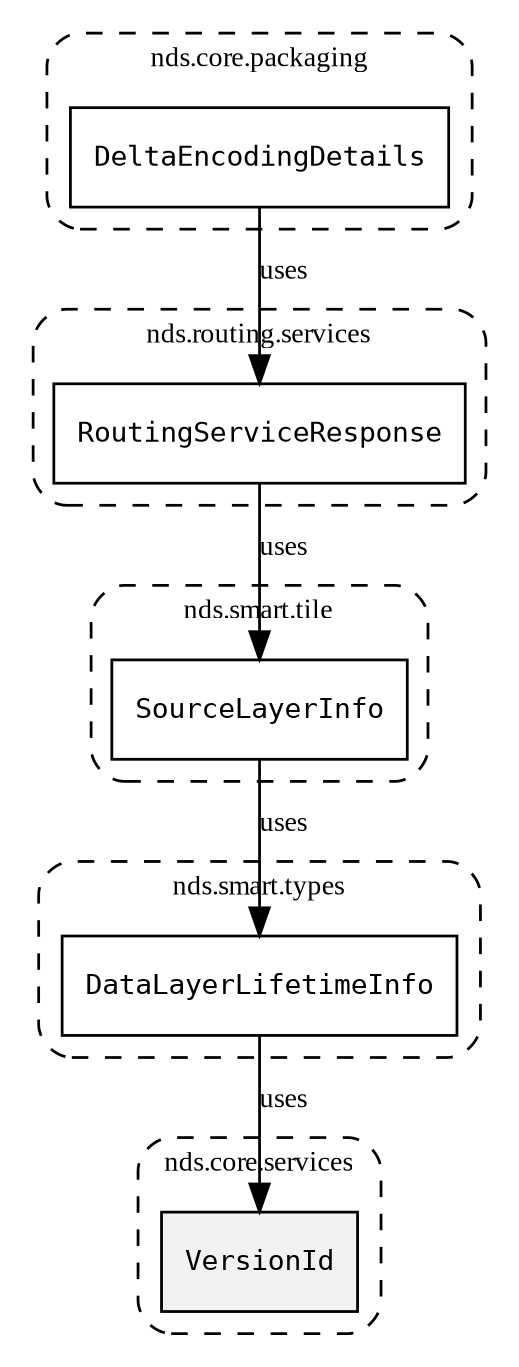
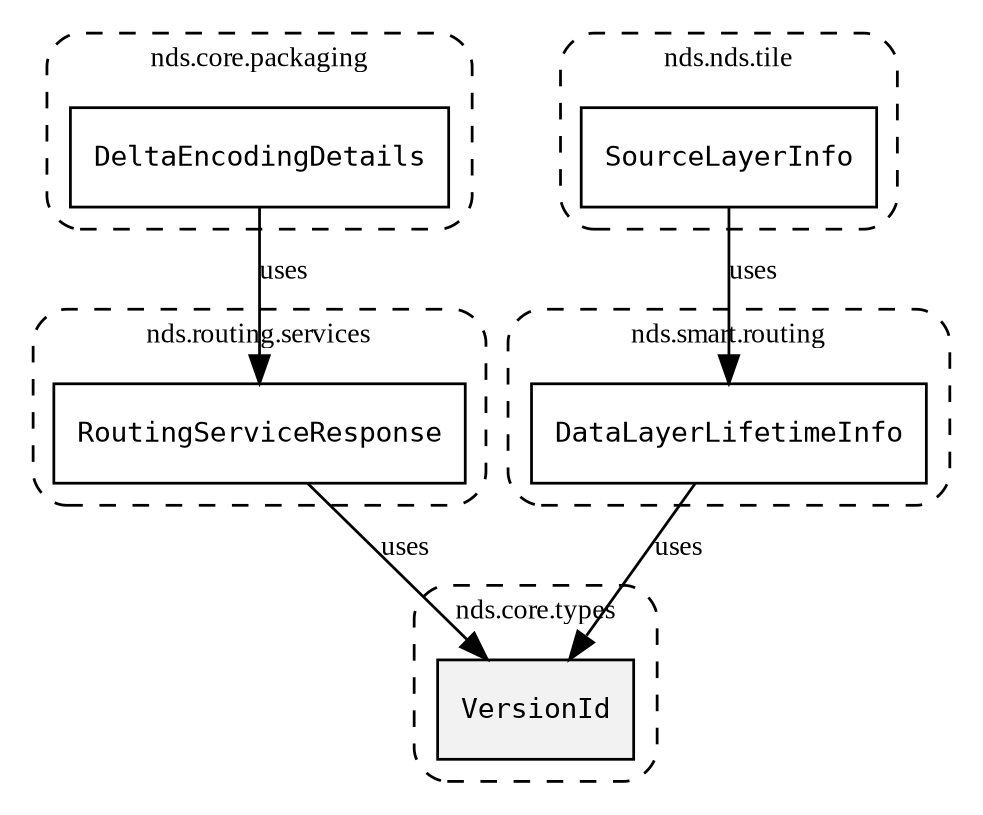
edge "RoutingServiceResponse" -> "SourceLayerInfo": now "RoutingServiceResponse" -> "VersionId"
cluster "nds.smart.tile": label "nds.smart.tile" -> "nds.nds.tile"
cluster "nds.smart.types": label "nds.smart.types" -> "nds.smart.routing"
cluster "nds.core.services": label "nds.core.services" -> "nds.core.types"
